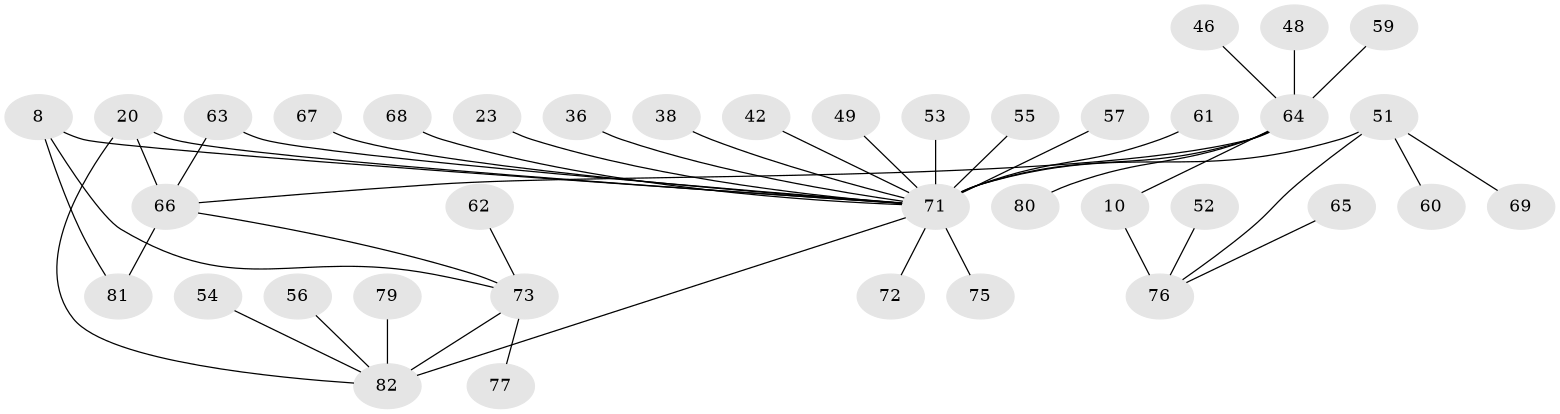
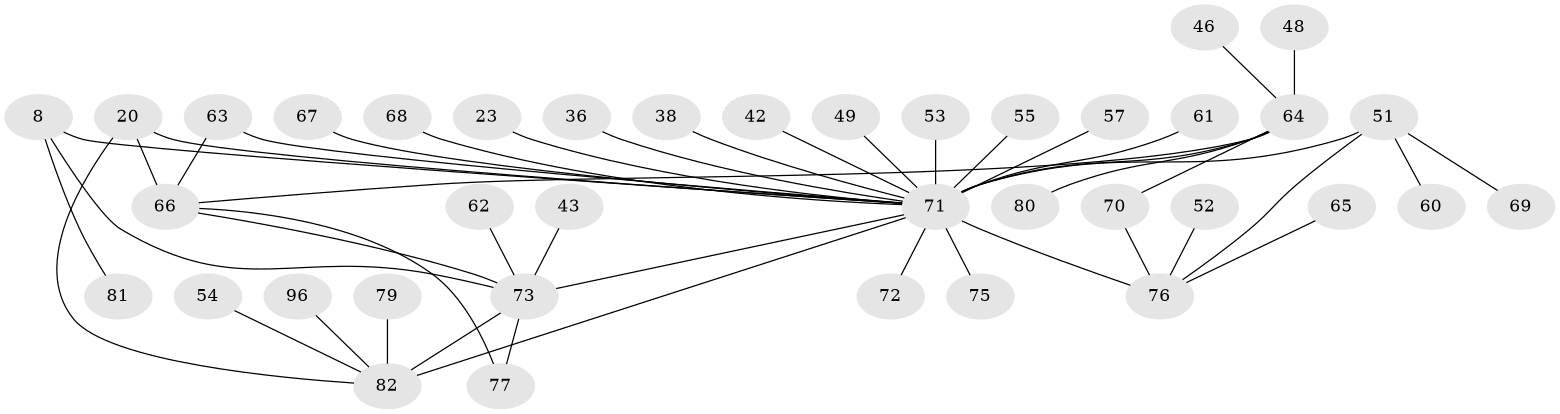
node "59": removed
node "43": added
node "10": label "10" -> "70"
edge "66" -- "81": now "66" -- "77"
edge "71" -- "73": added
edge "71" -- "76": added
node "56": label "56" -> "96"
